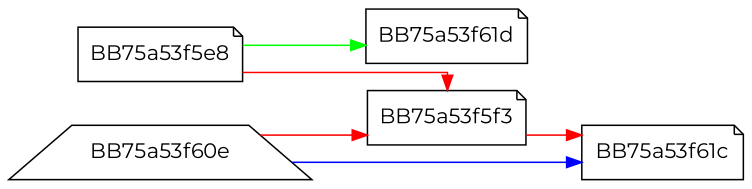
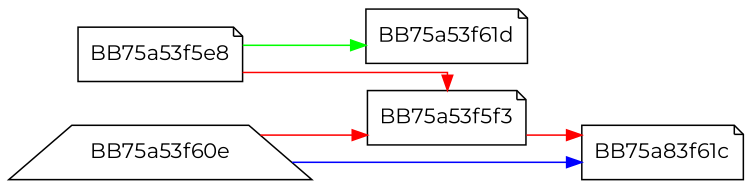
node "BB75a53f61c": label "BB75a53f61c" -> "BB75a83f61c"
